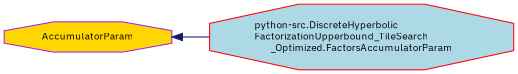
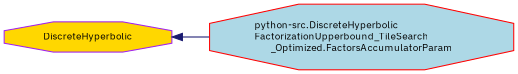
node "AccumulatorParam": label "AccumulatorParam" -> "DiscreteHyperbolic"
